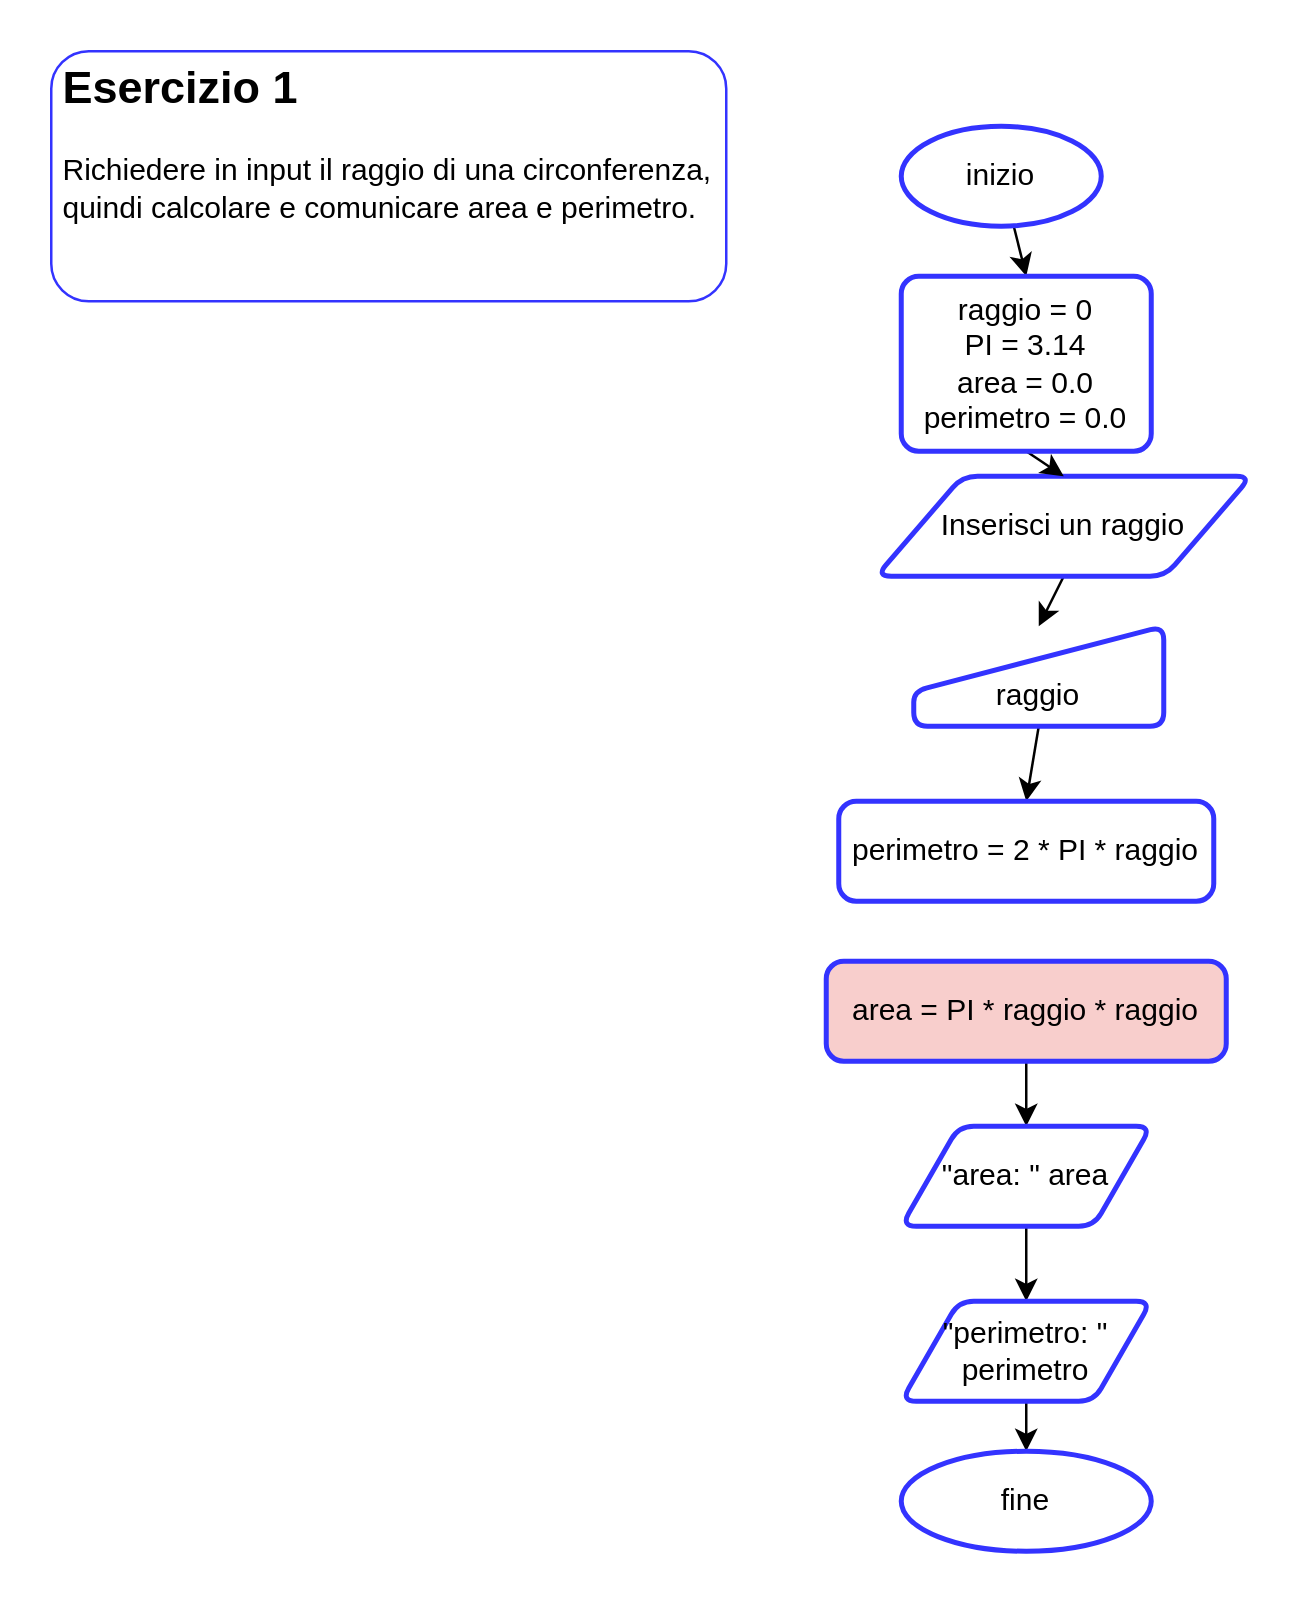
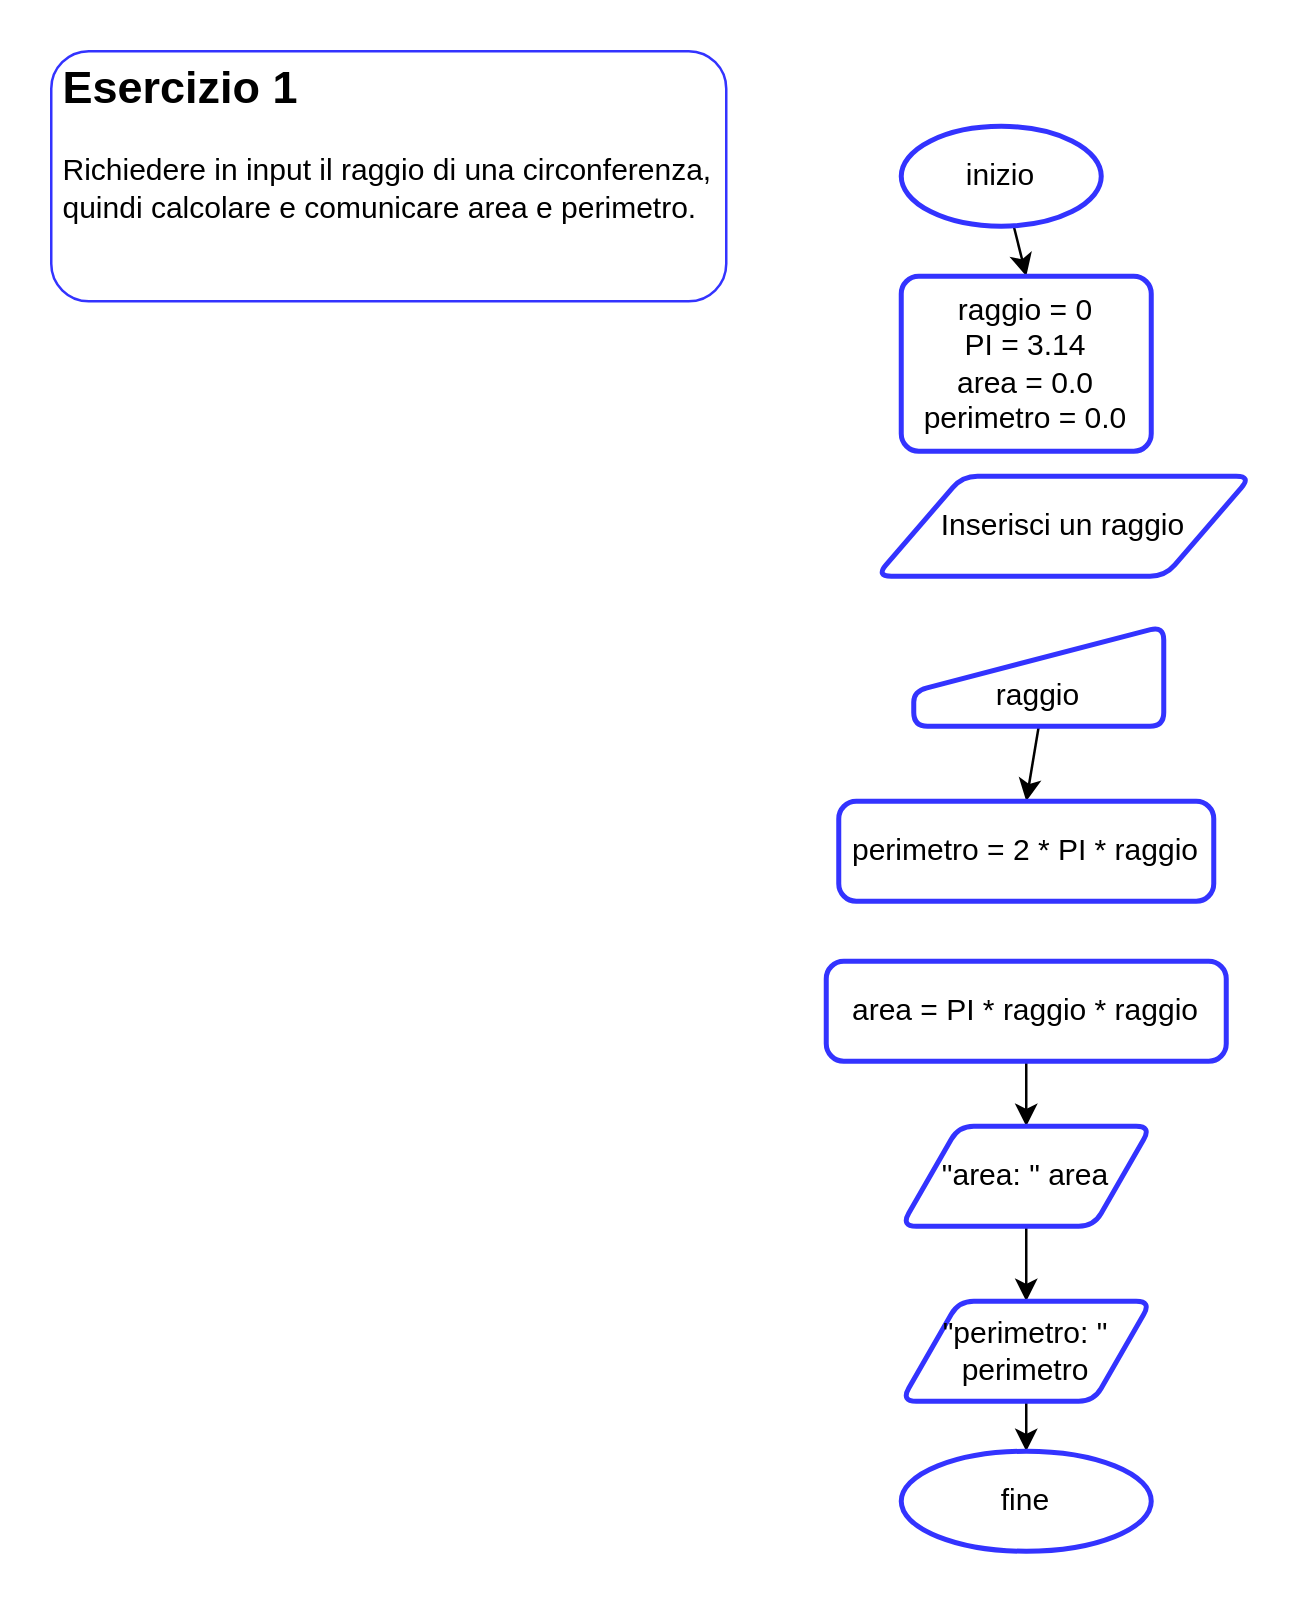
edge "raggio = 0 PI = 3.14 area = 0.0 perimetro = 0.0" -> "Inserisci un raggio": removed
edge "Inserisci un raggio" -> "raggio": removed
node "area = PI * raggio * raggio": fillcolor #f8cecc -> #ffffff
